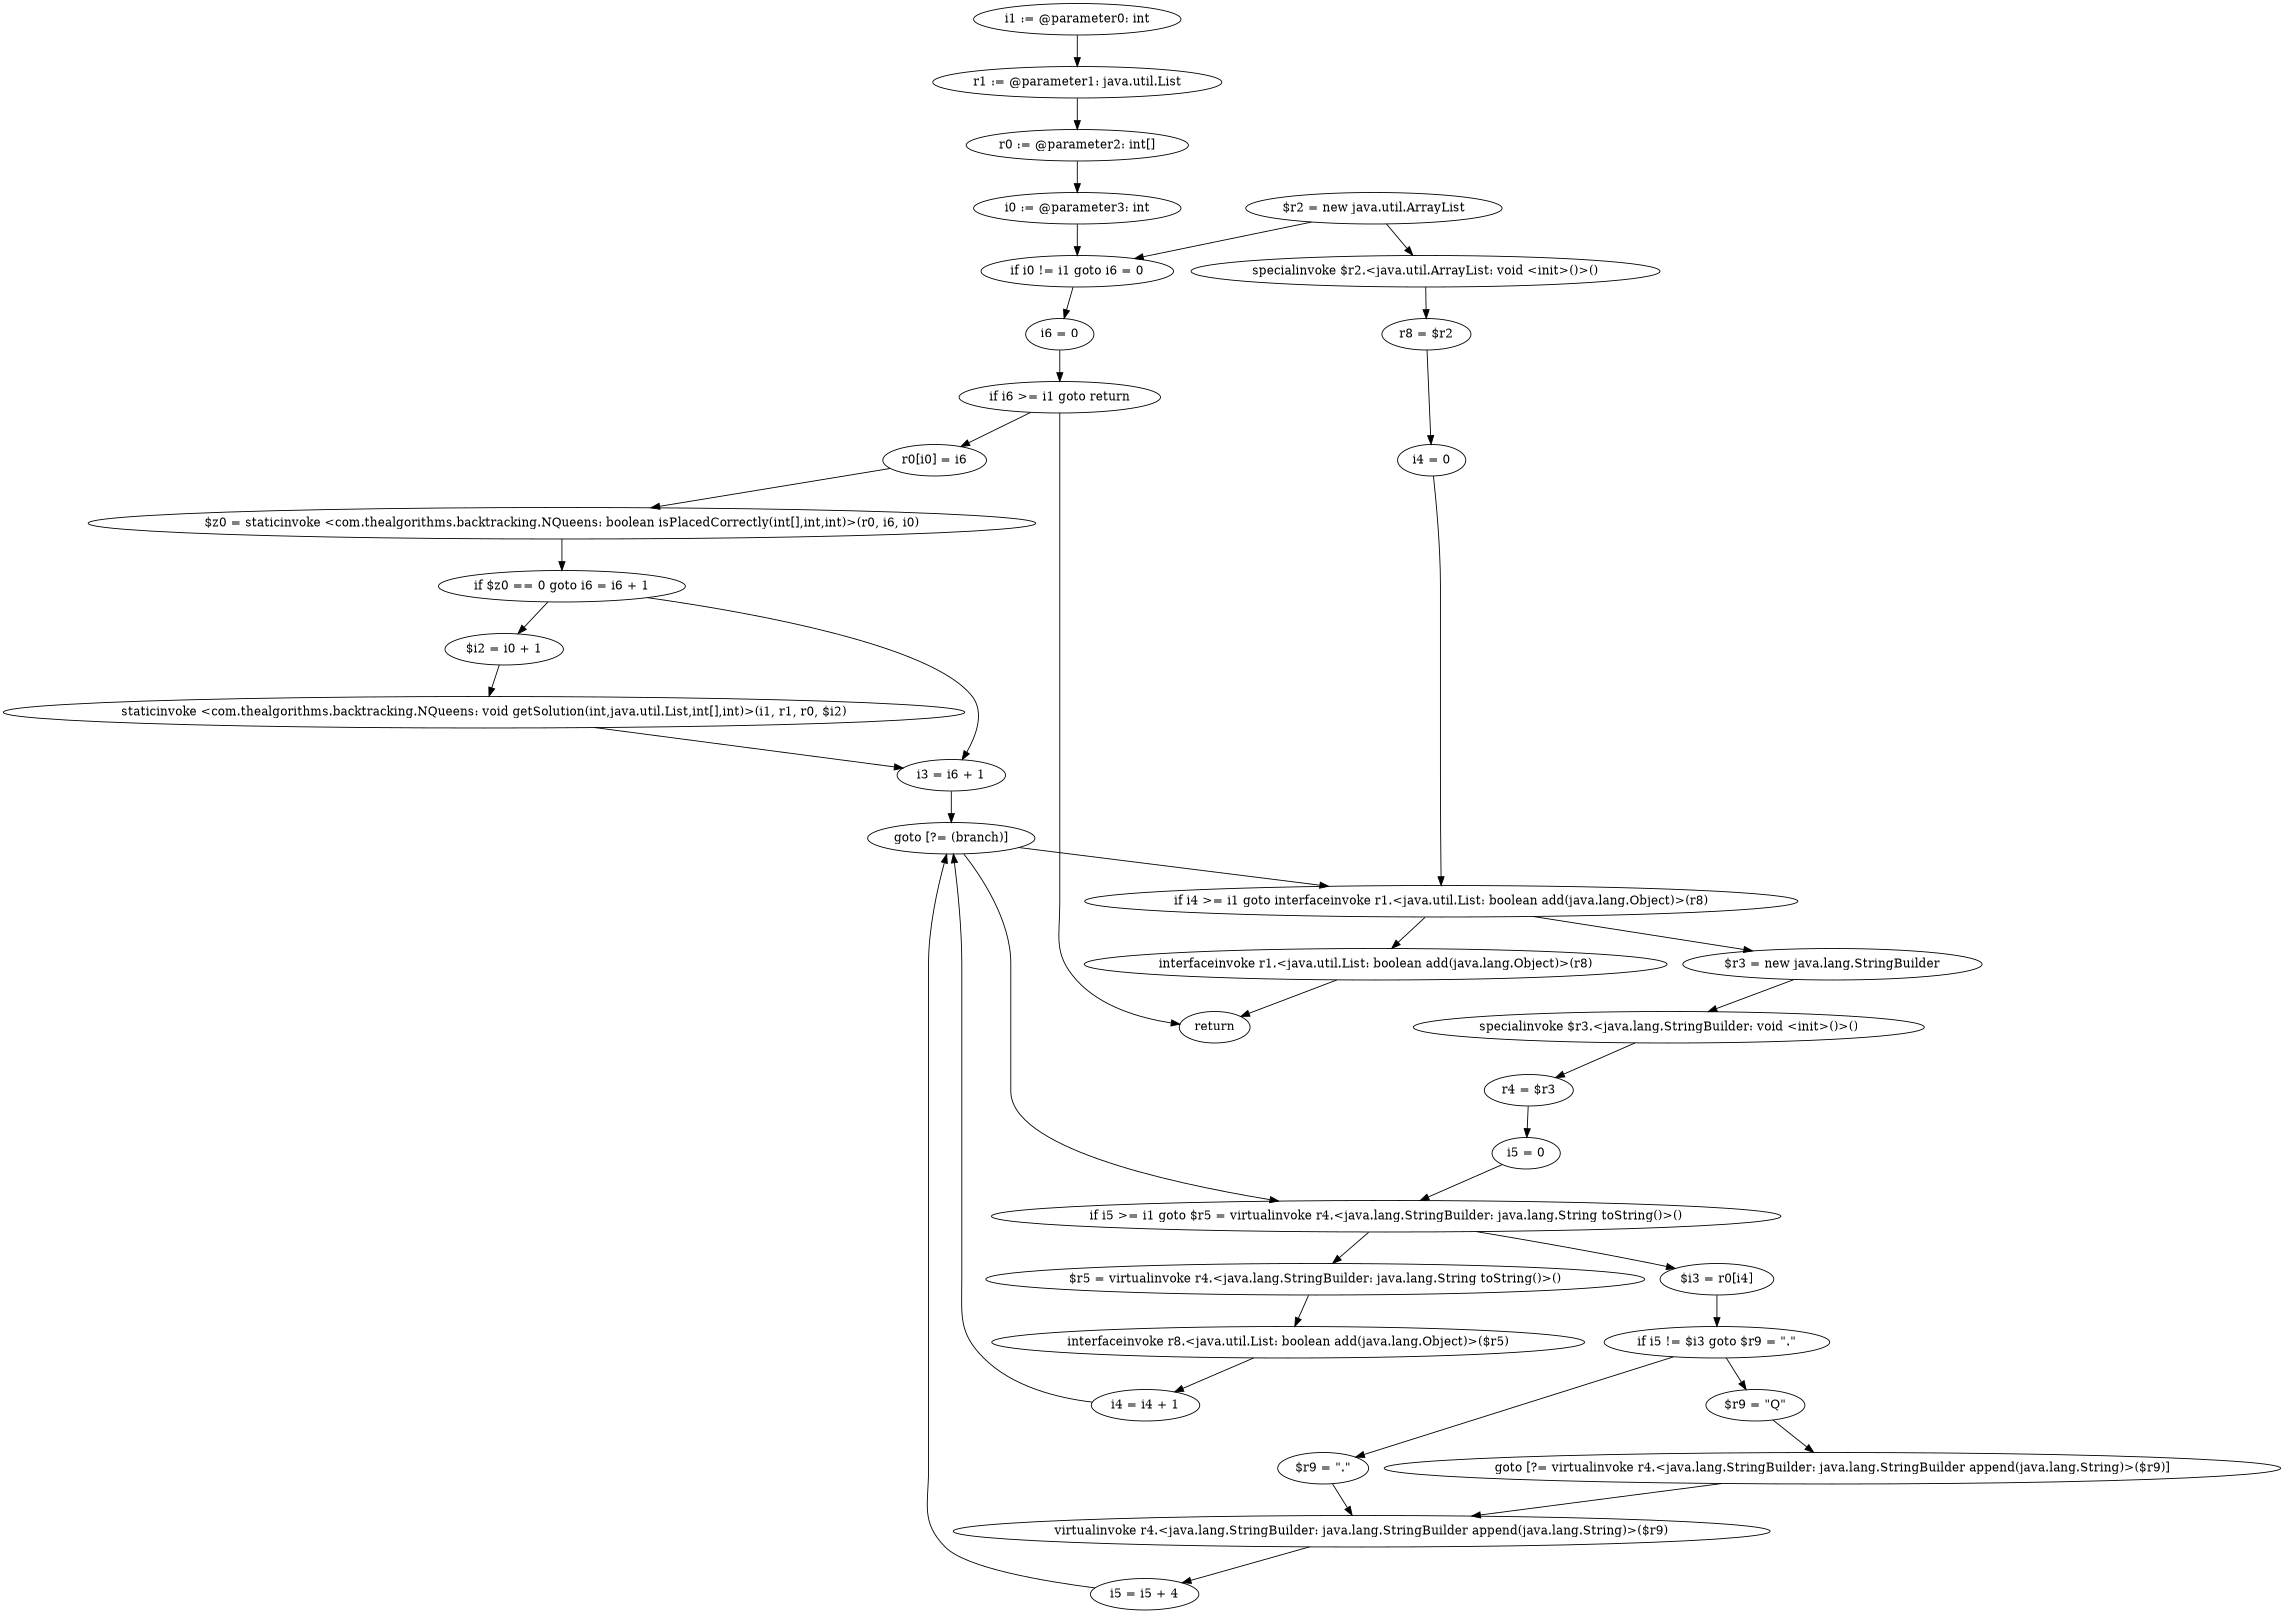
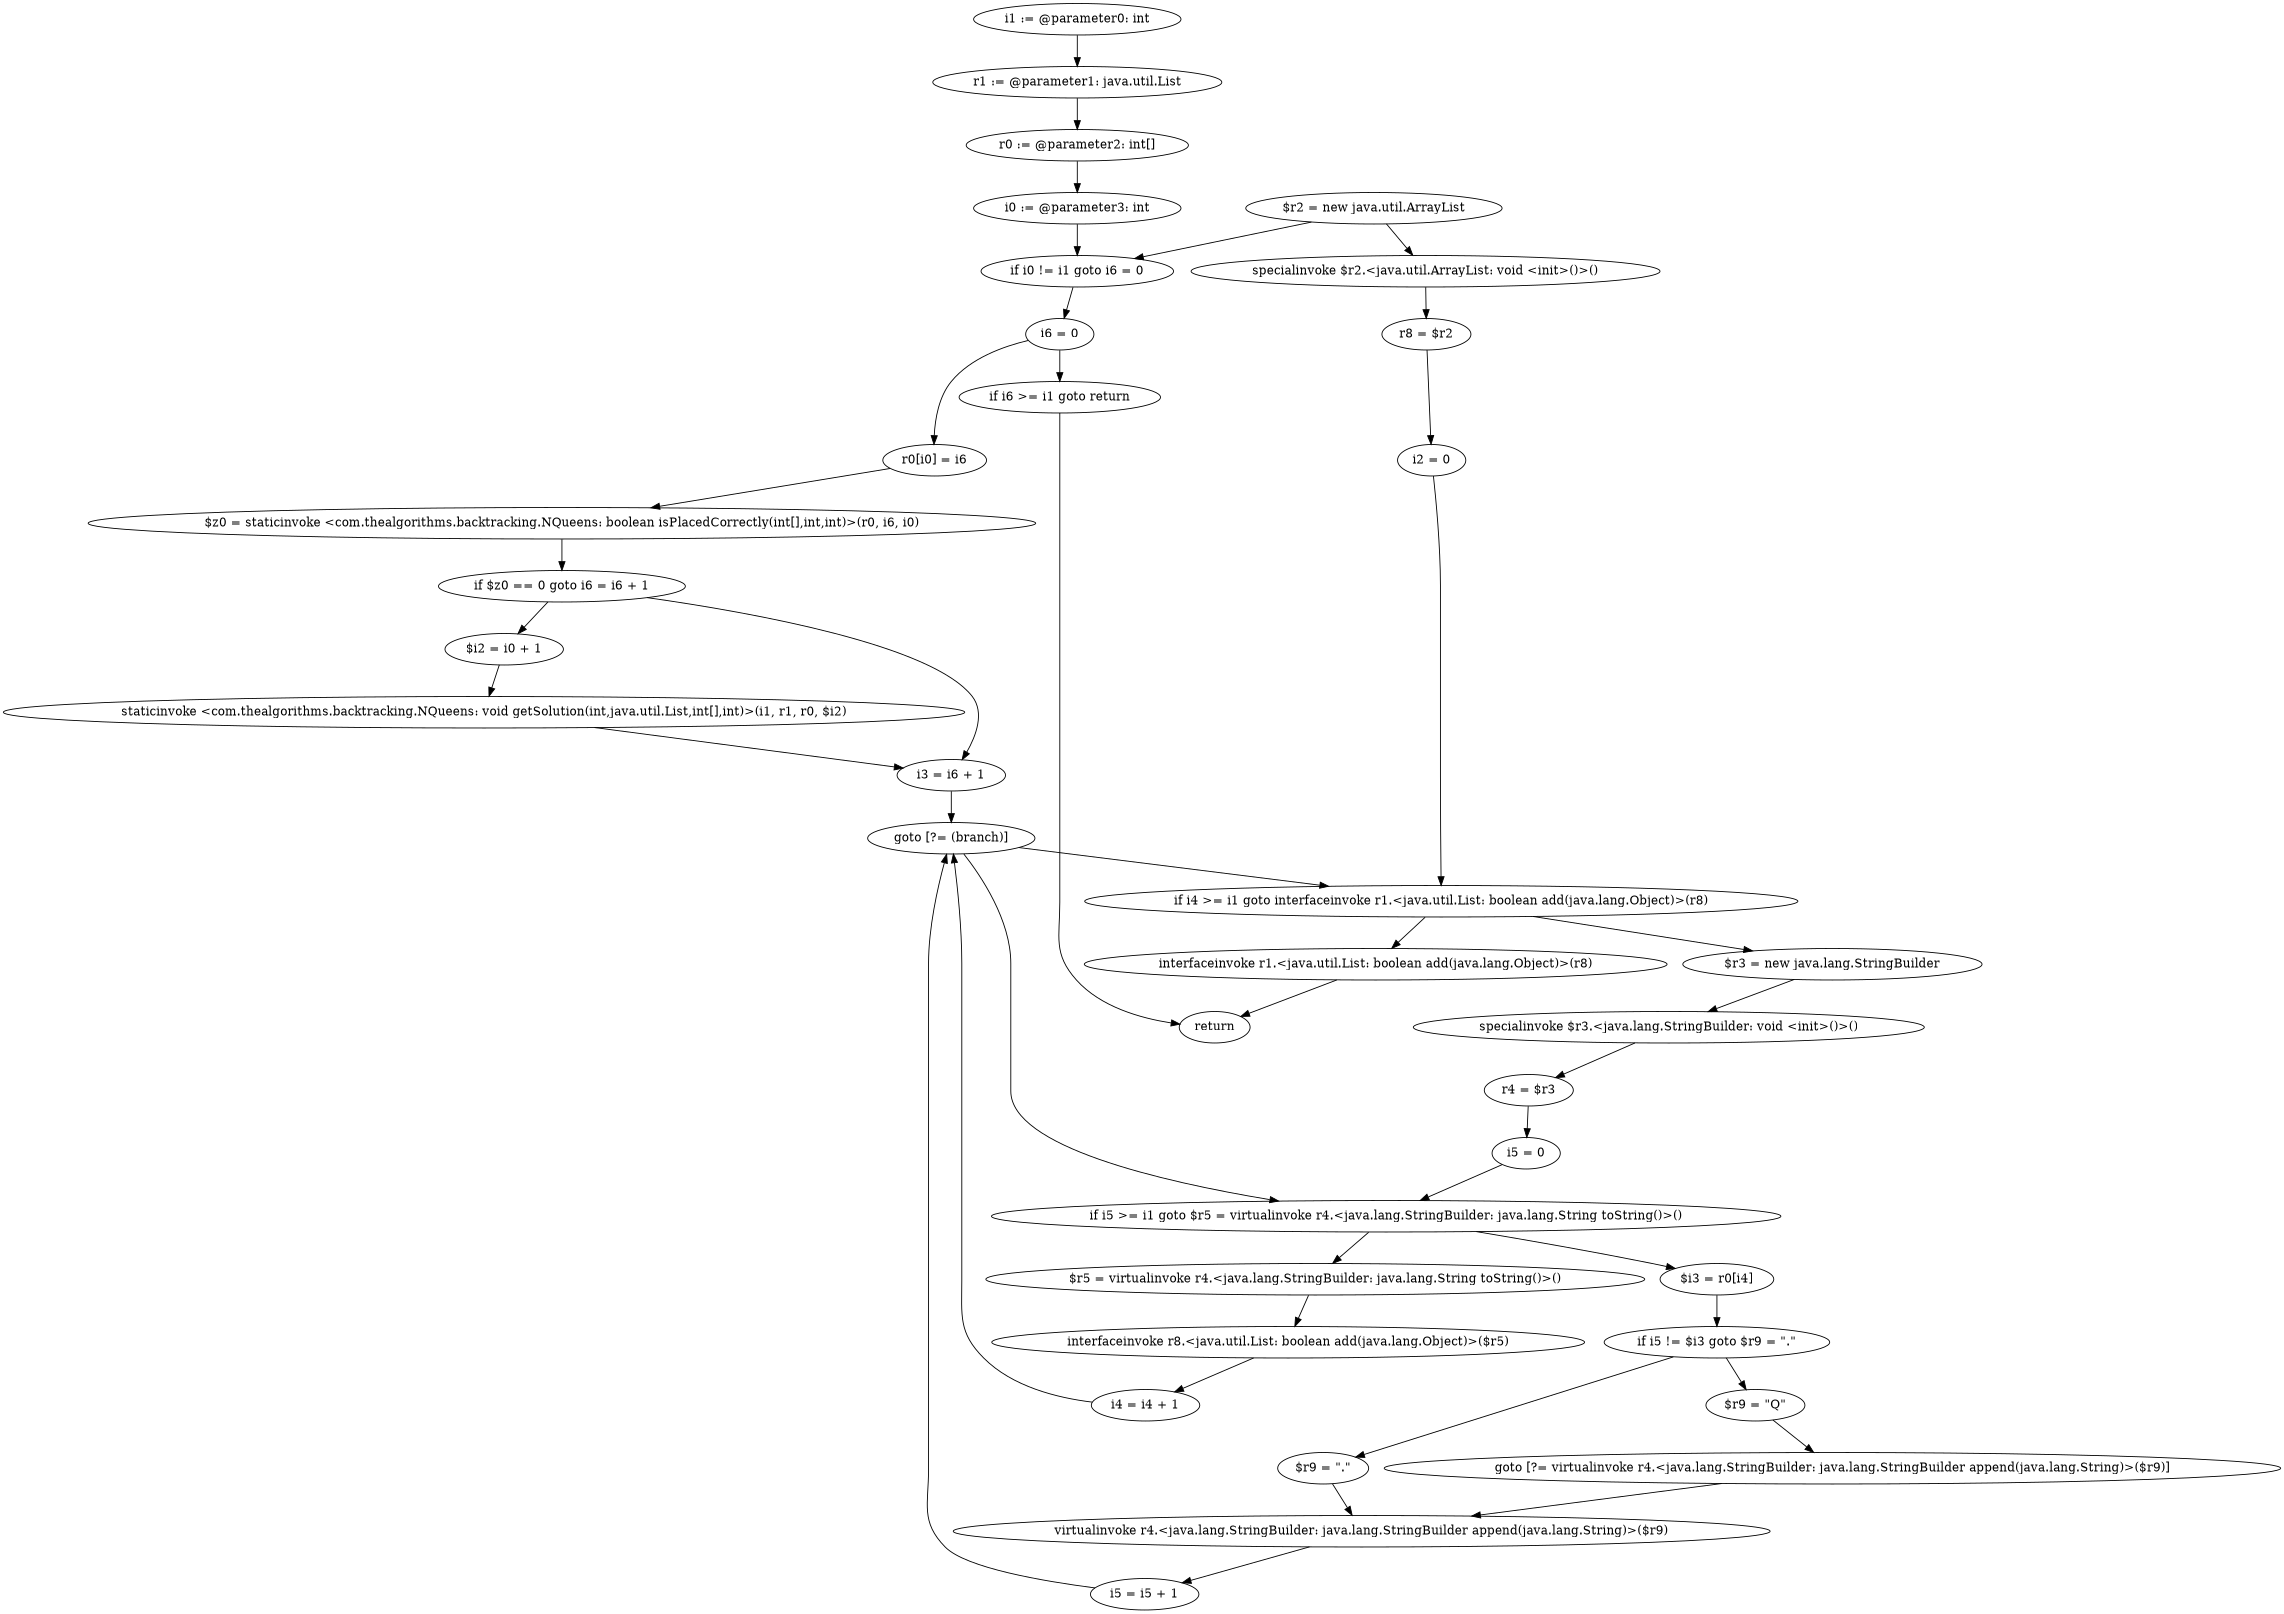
edge "if i6 >= i1 goto return" -> "r0[i0] = i6": now "i6 = 0" -> "r0[i0] = i6"
node "i4 = 0": label "i4 = 0" -> "i2 = 0"
node "i5 = i5 + 4": label "i5 = i5 + 4" -> "i5 = i5 + 1"
